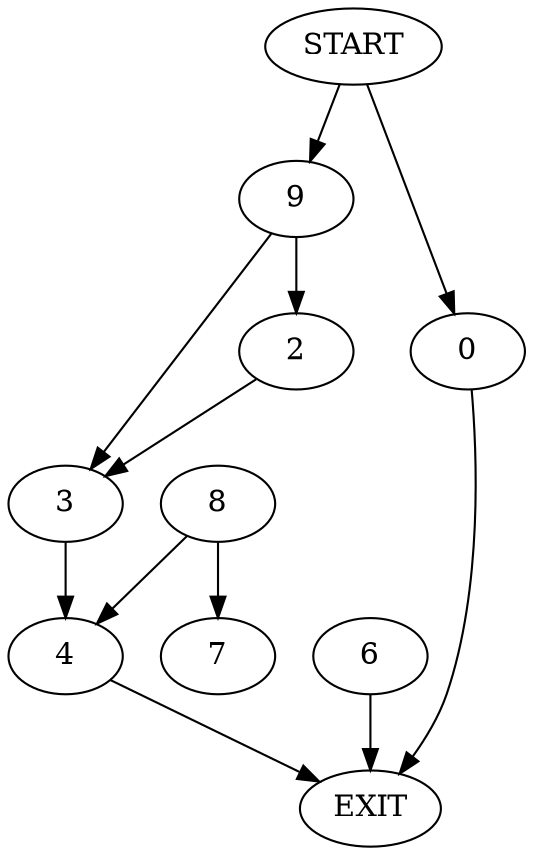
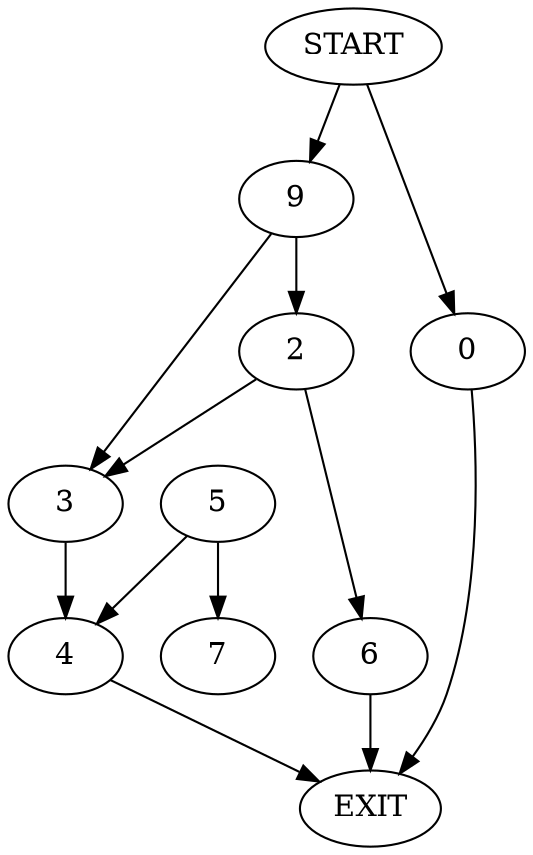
edge "2" -> "6": added
node "8": label "8" -> "5"
